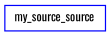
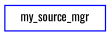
node "my_source_source": label "my_source_source" -> "my_source_mgr"
